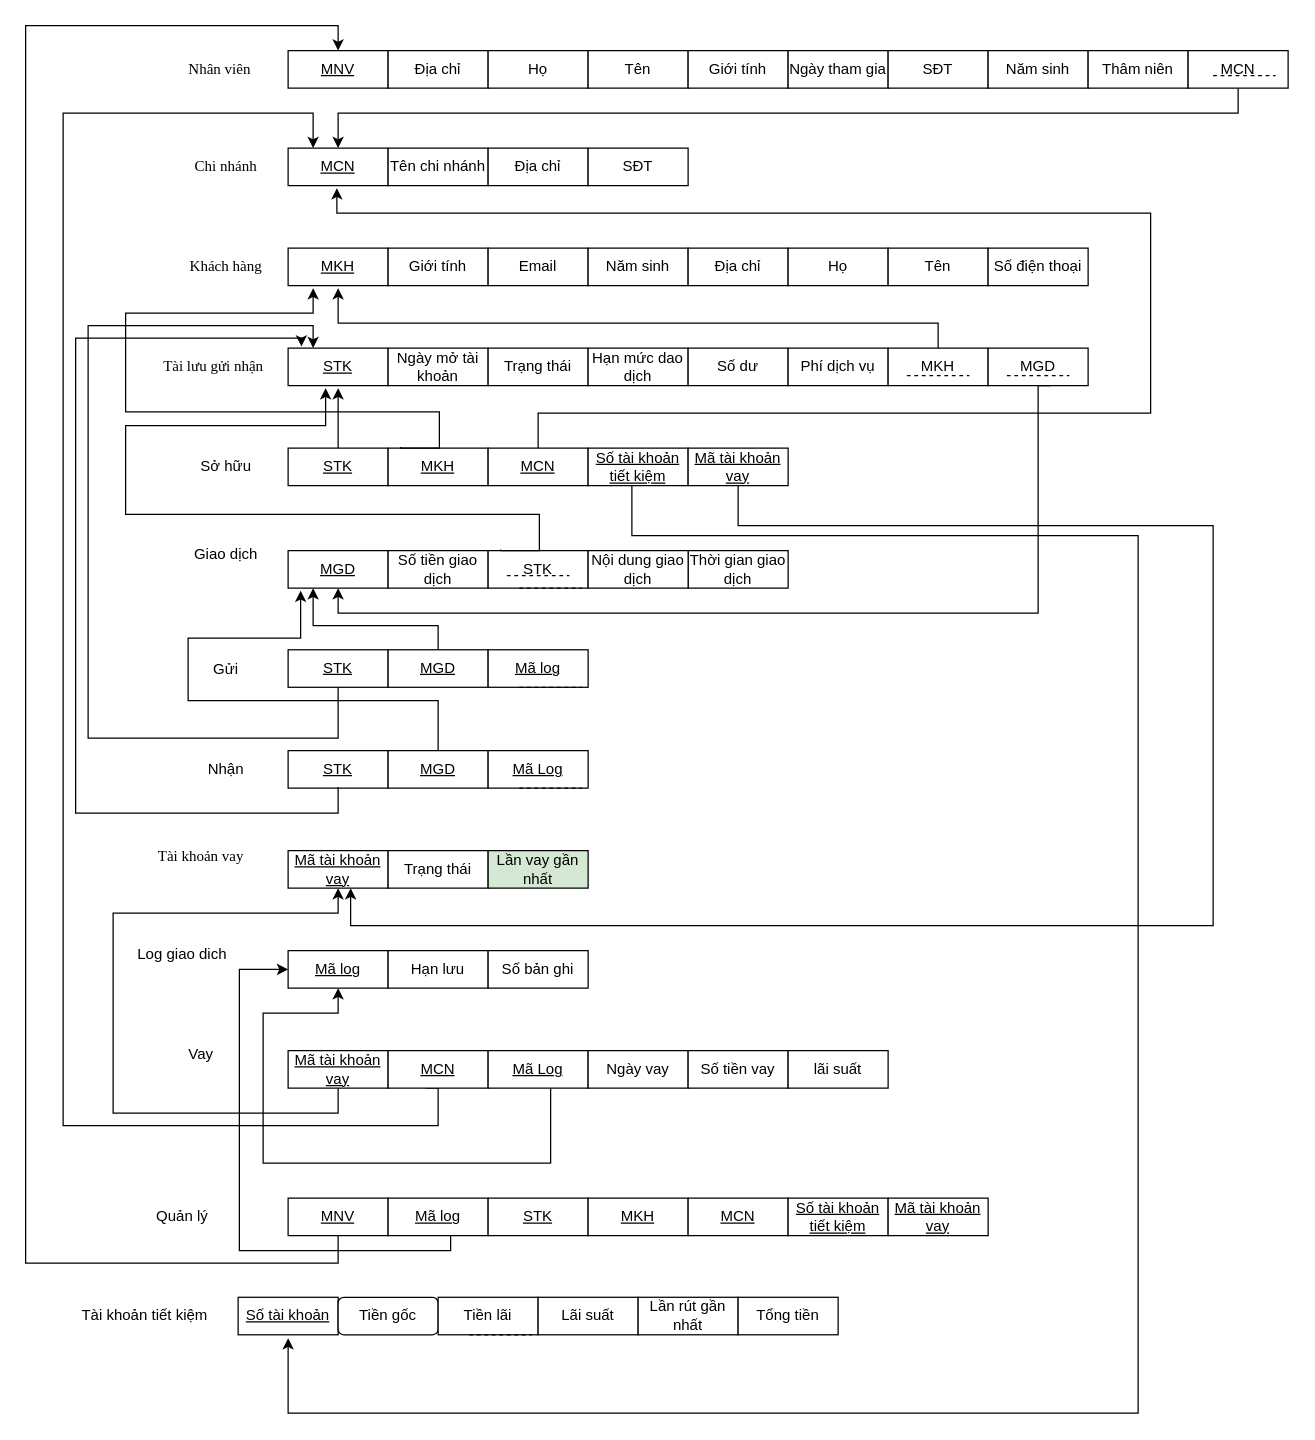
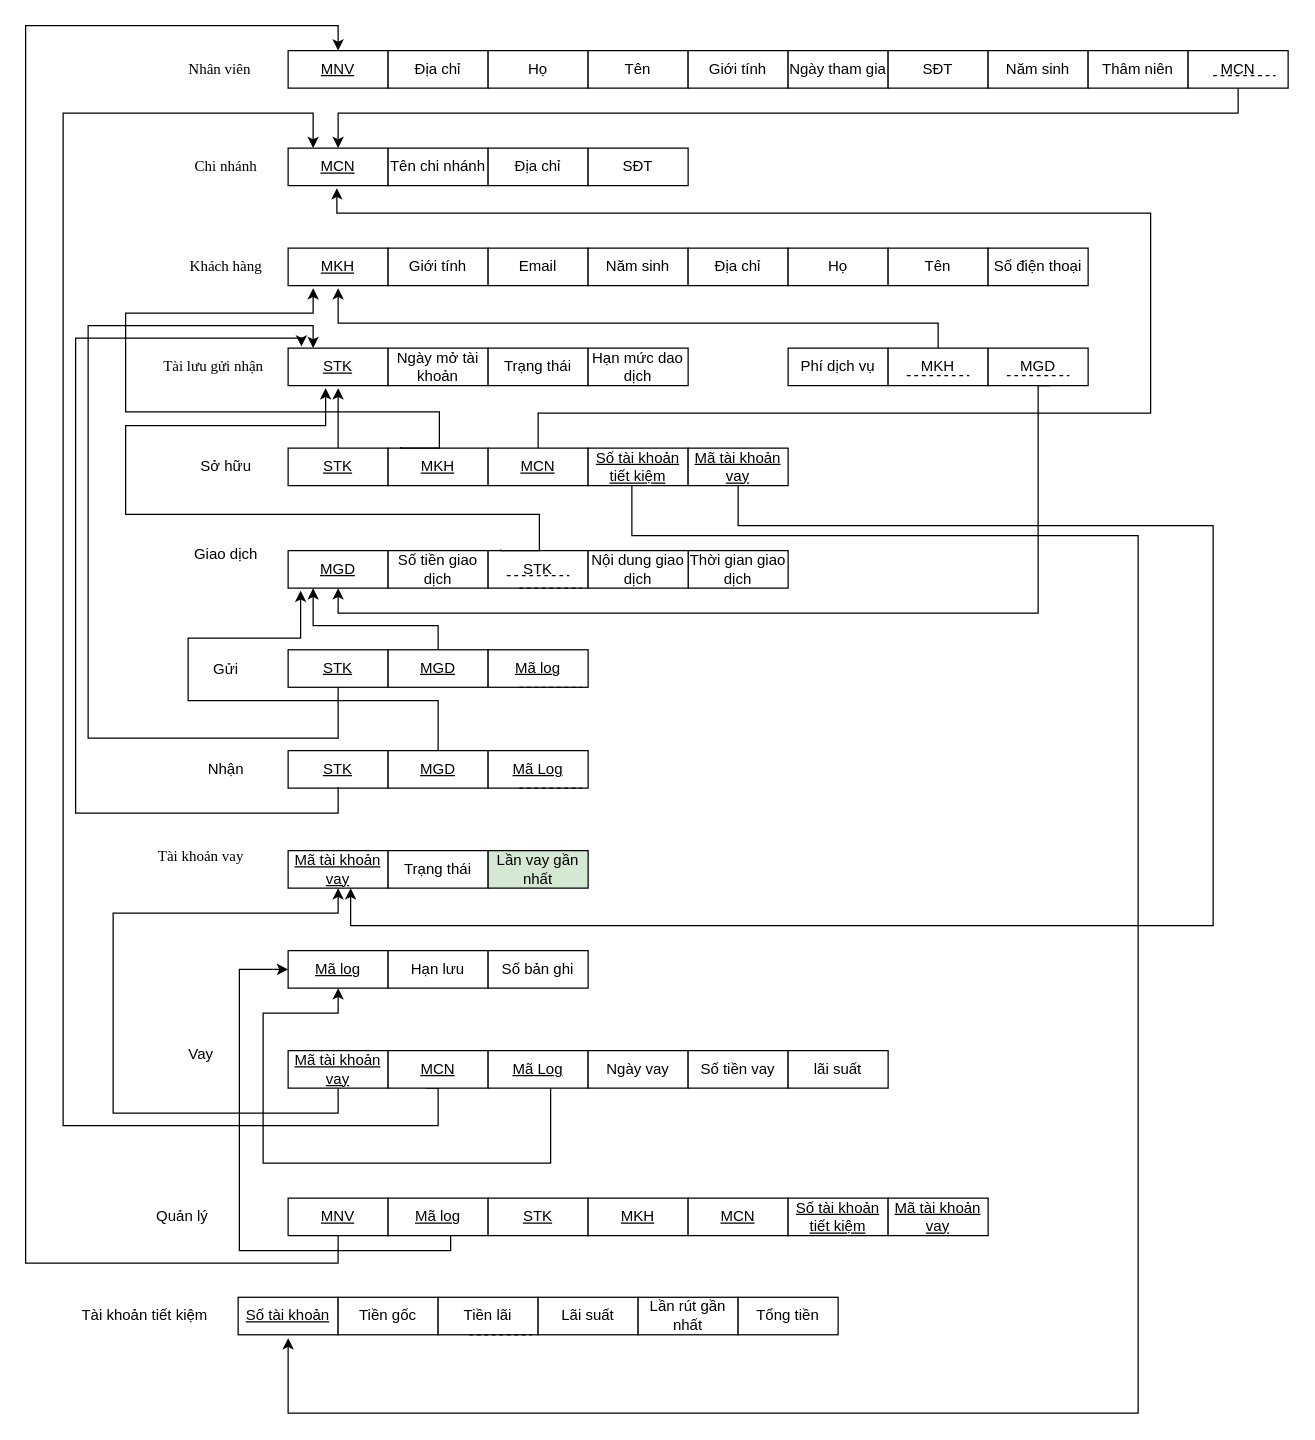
node "Số dư": removed
node "Log giao dich": removed
node "Tiền gốc": shape rounded rectangle -> rectangle
